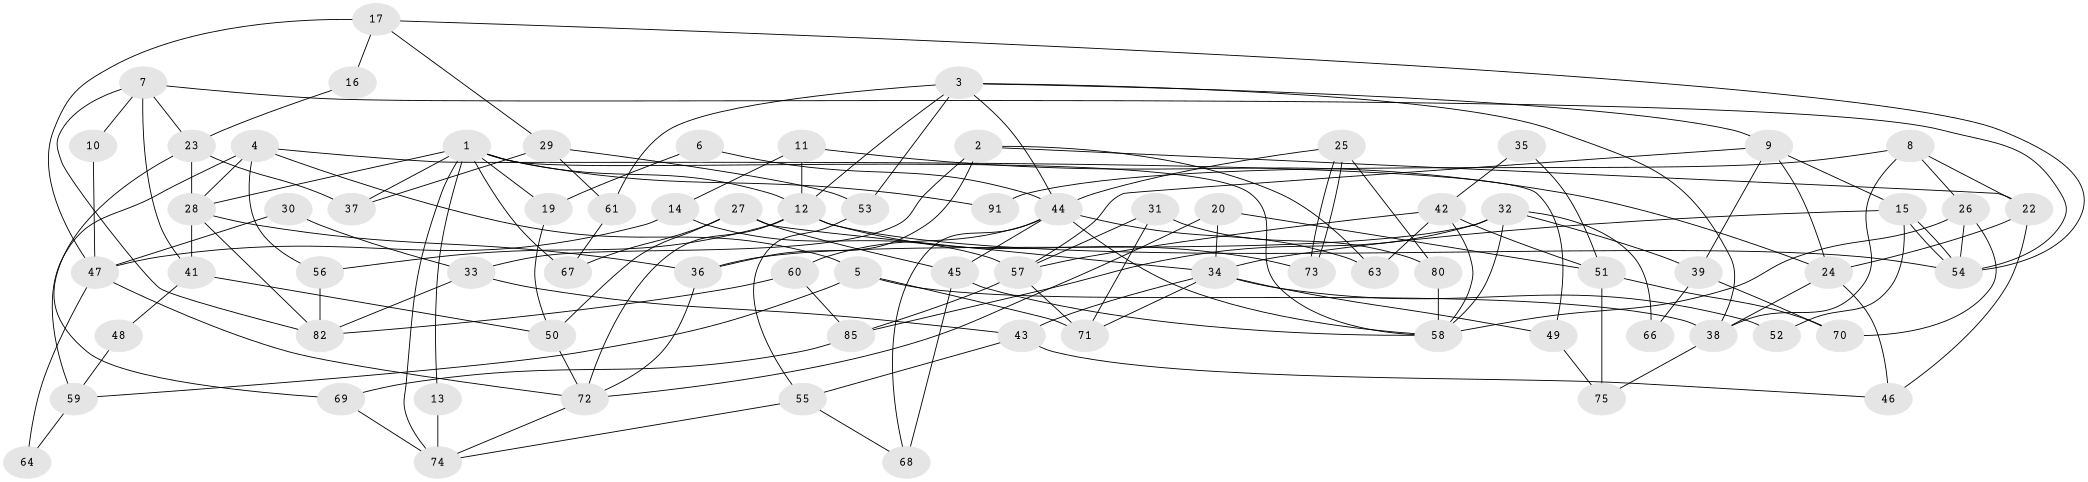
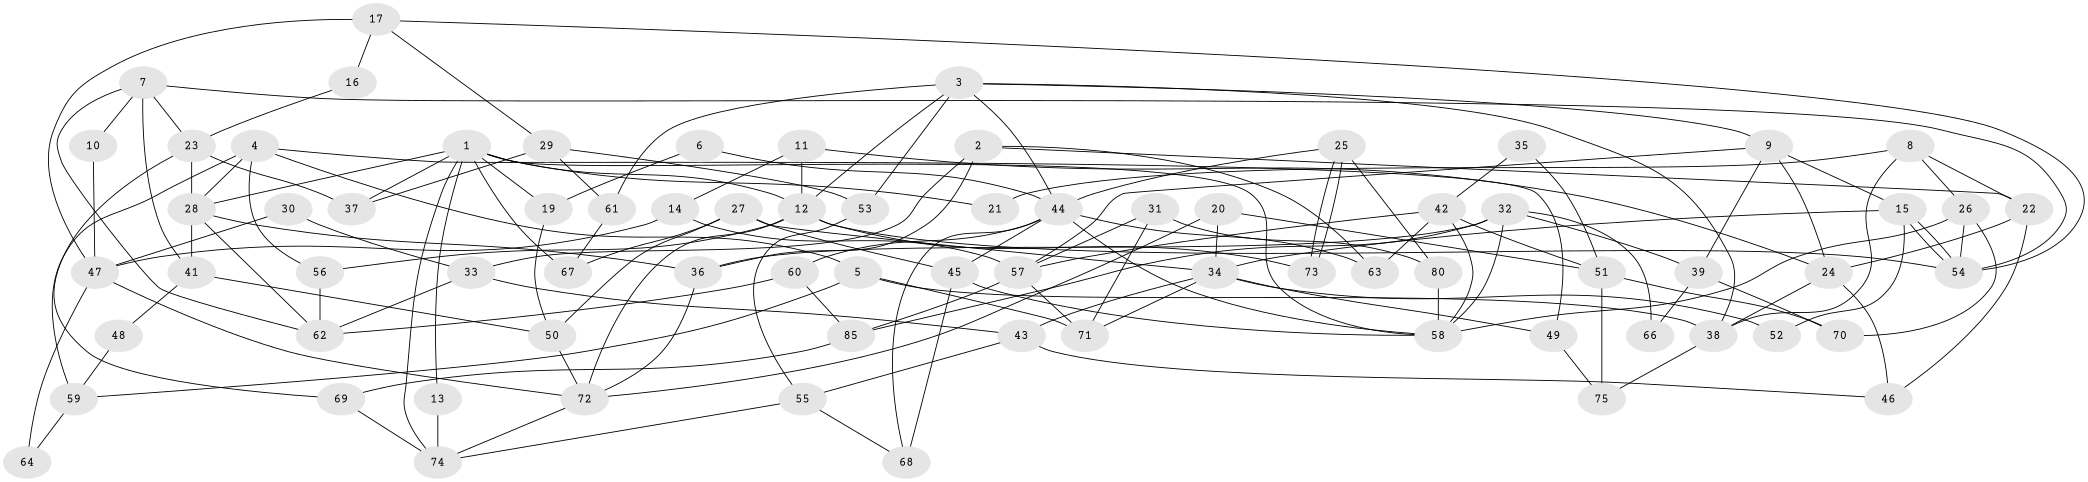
node "91": label "91" -> "21"
node "82": label "82" -> "62"
